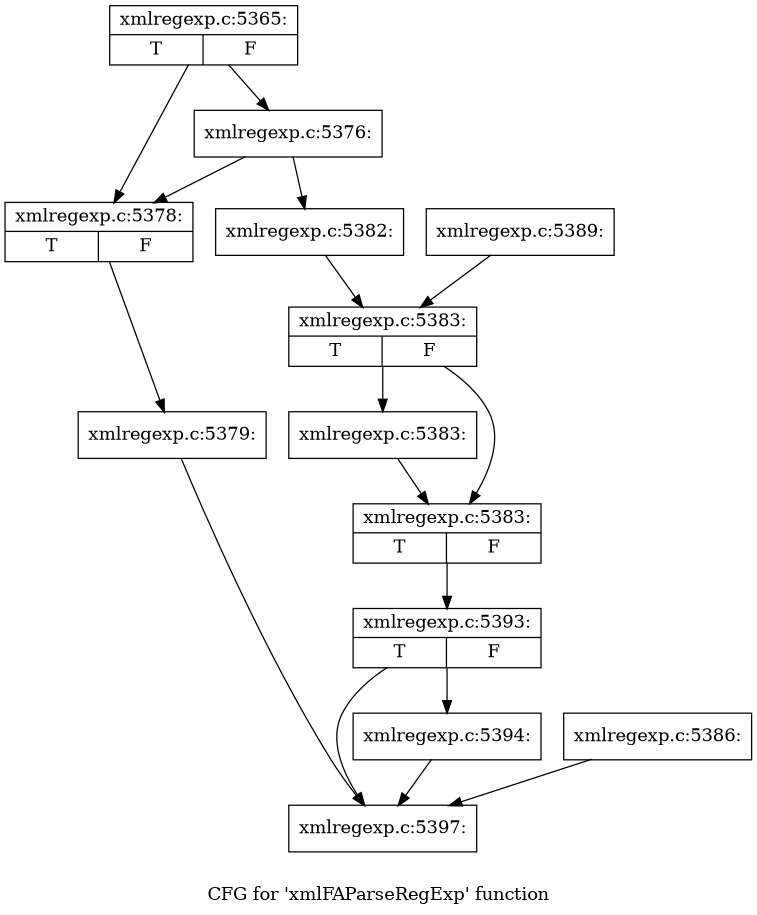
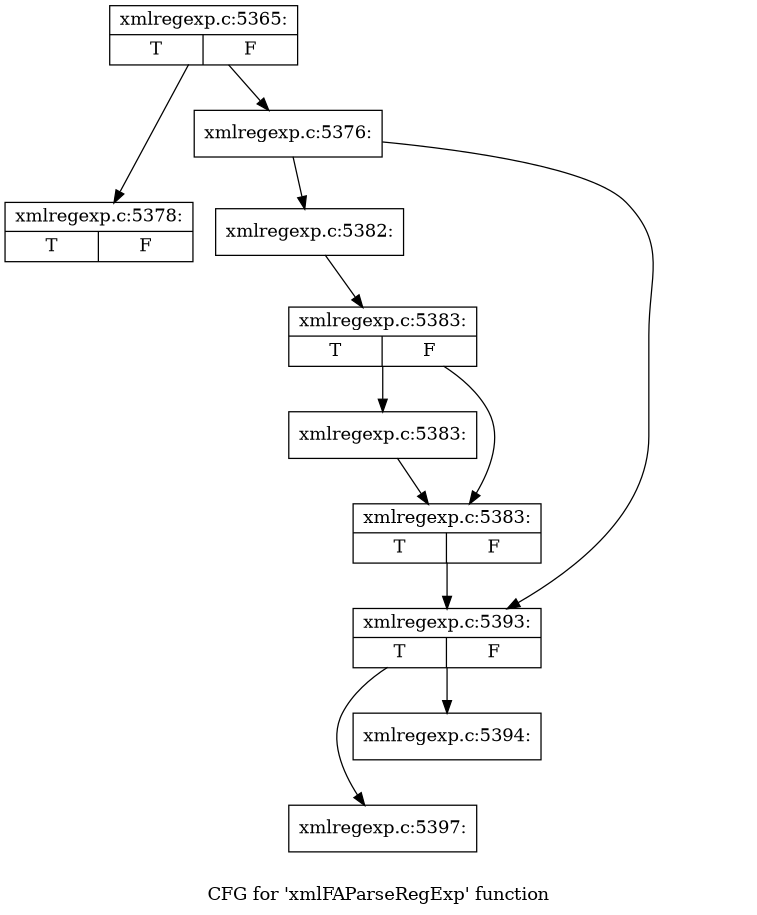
edge "xmlregexp.c:5376:" -> "xmlregexp.c:5378:": now "xmlregexp.c:5376:" -> "xmlregexp.c:5393:"
node "xmlregexp.c:5389:": removed
node "xmlregexp.c:5379:": removed
node "xmlregexp.c:5386:": removed
edge "xmlregexp.c:5394:" -> "xmlregexp.c:5397:": removed
